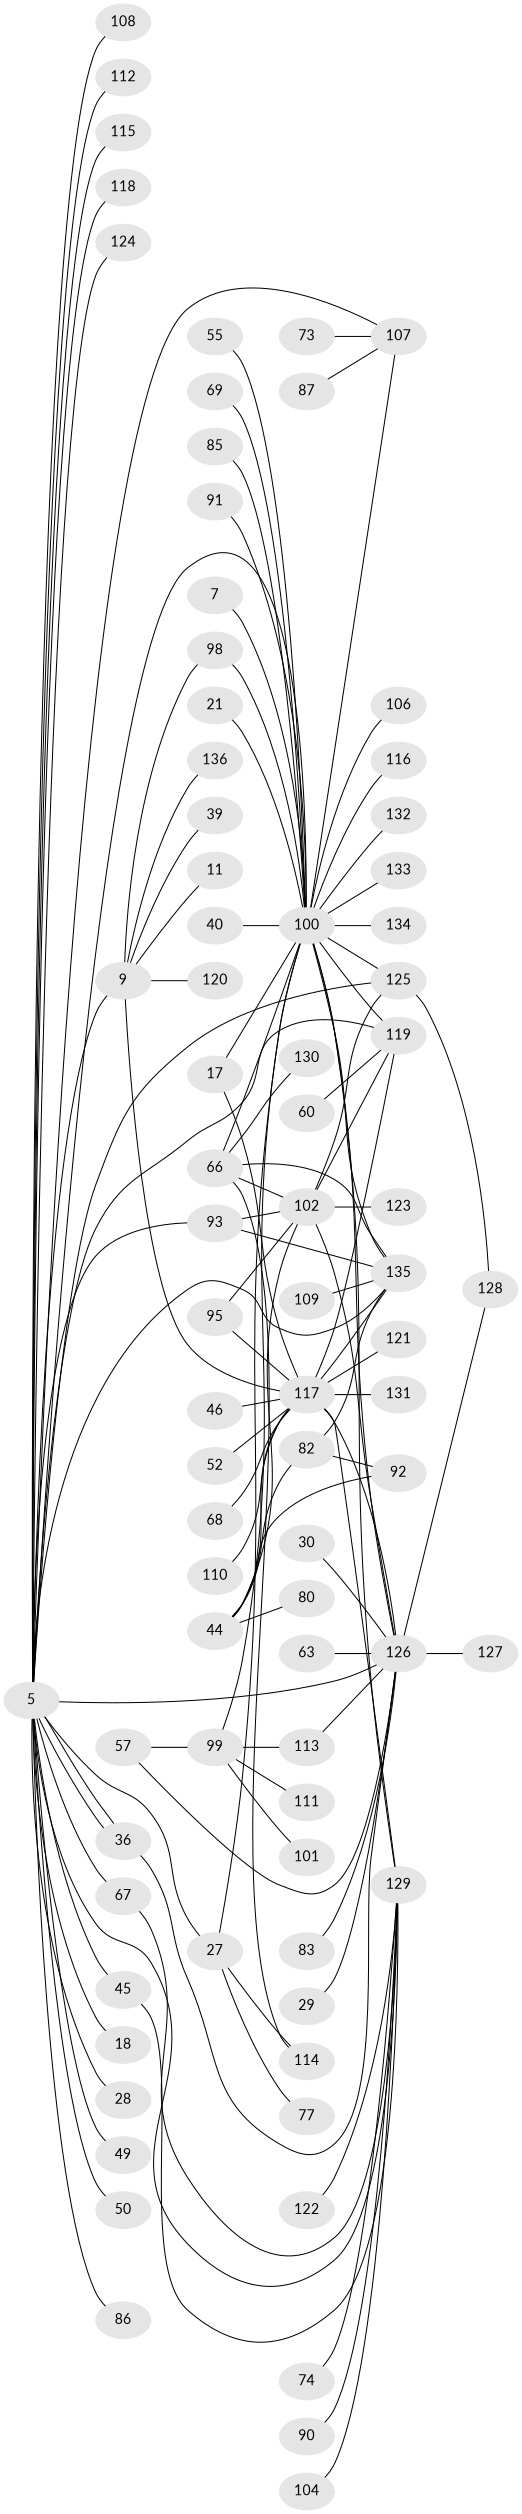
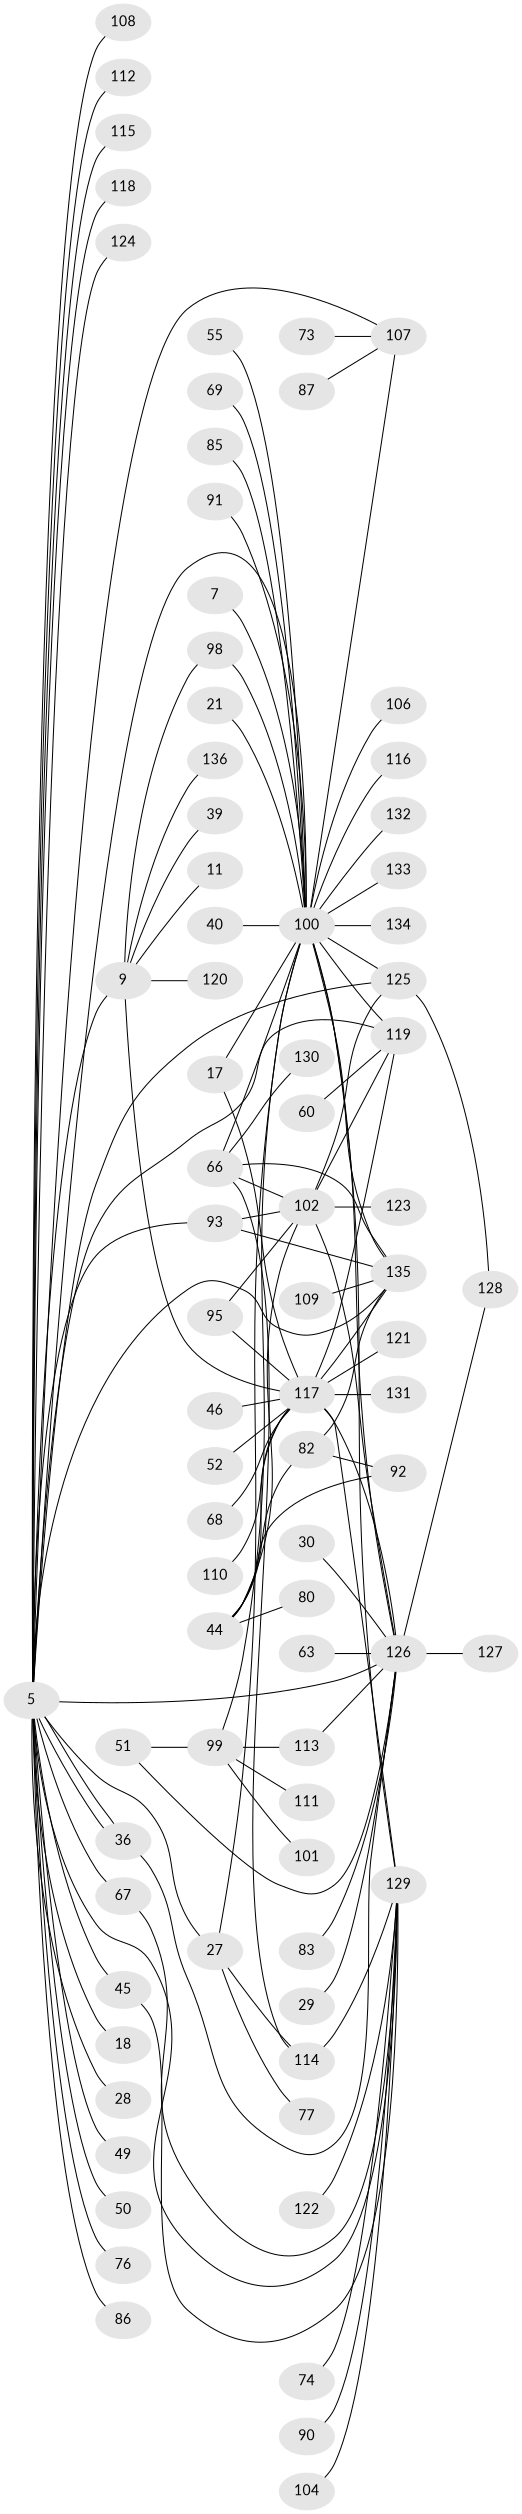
node "57": label "57" -> "51"
edge "129" -- "114": added
node "76": added
